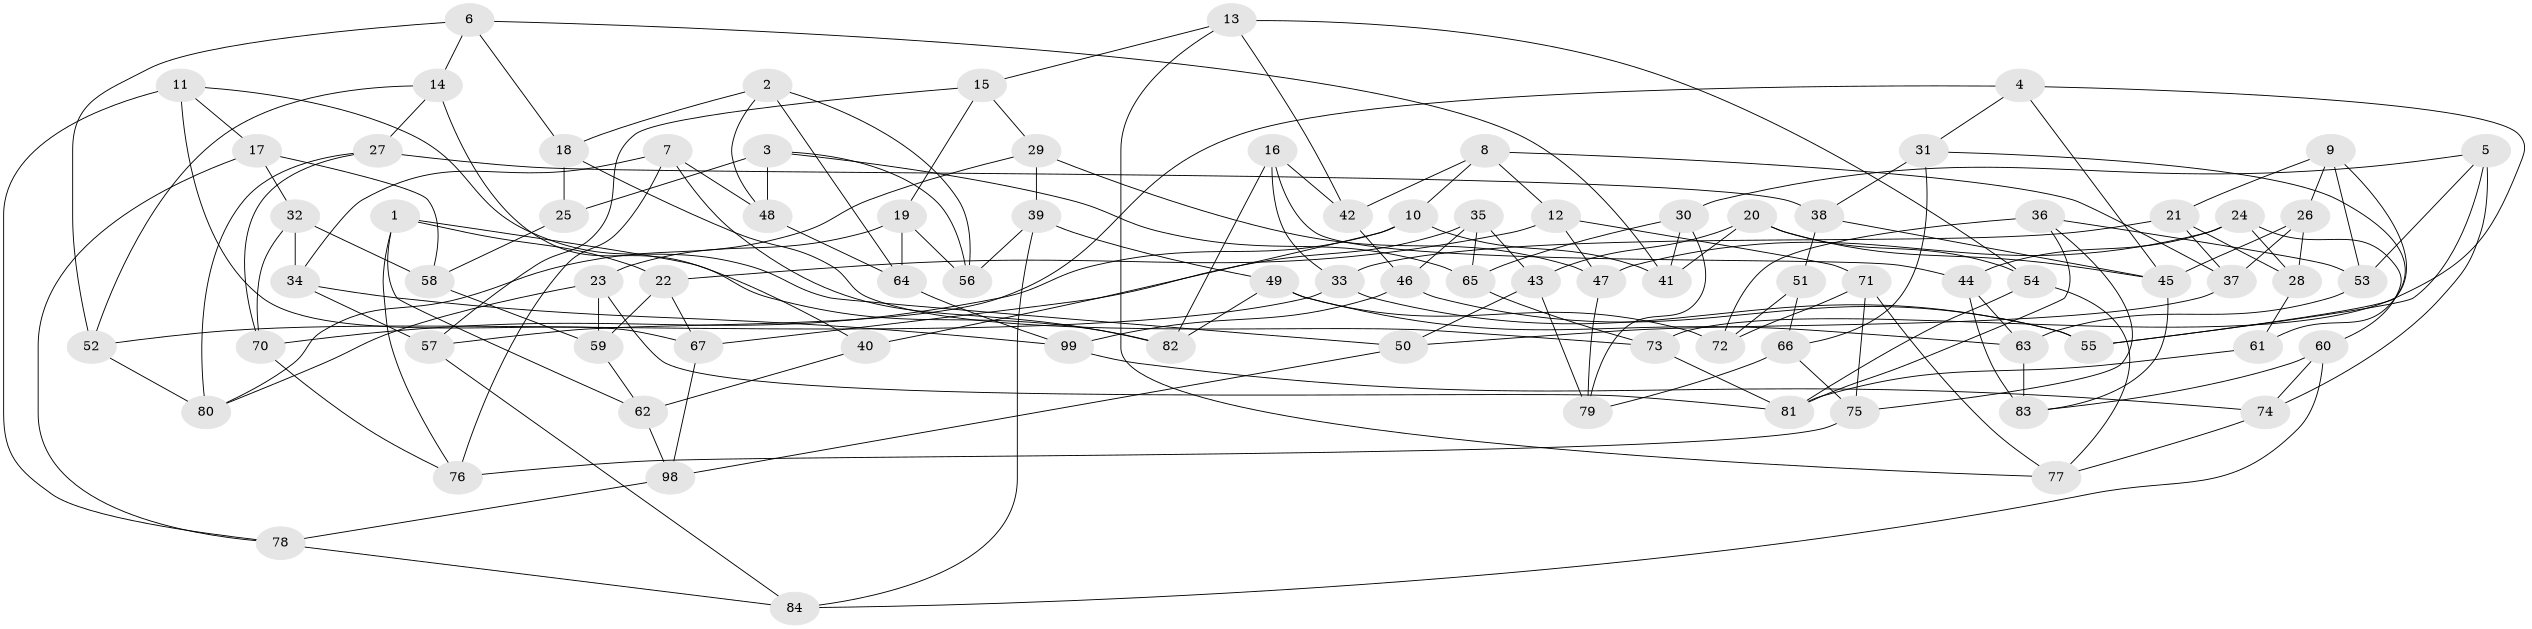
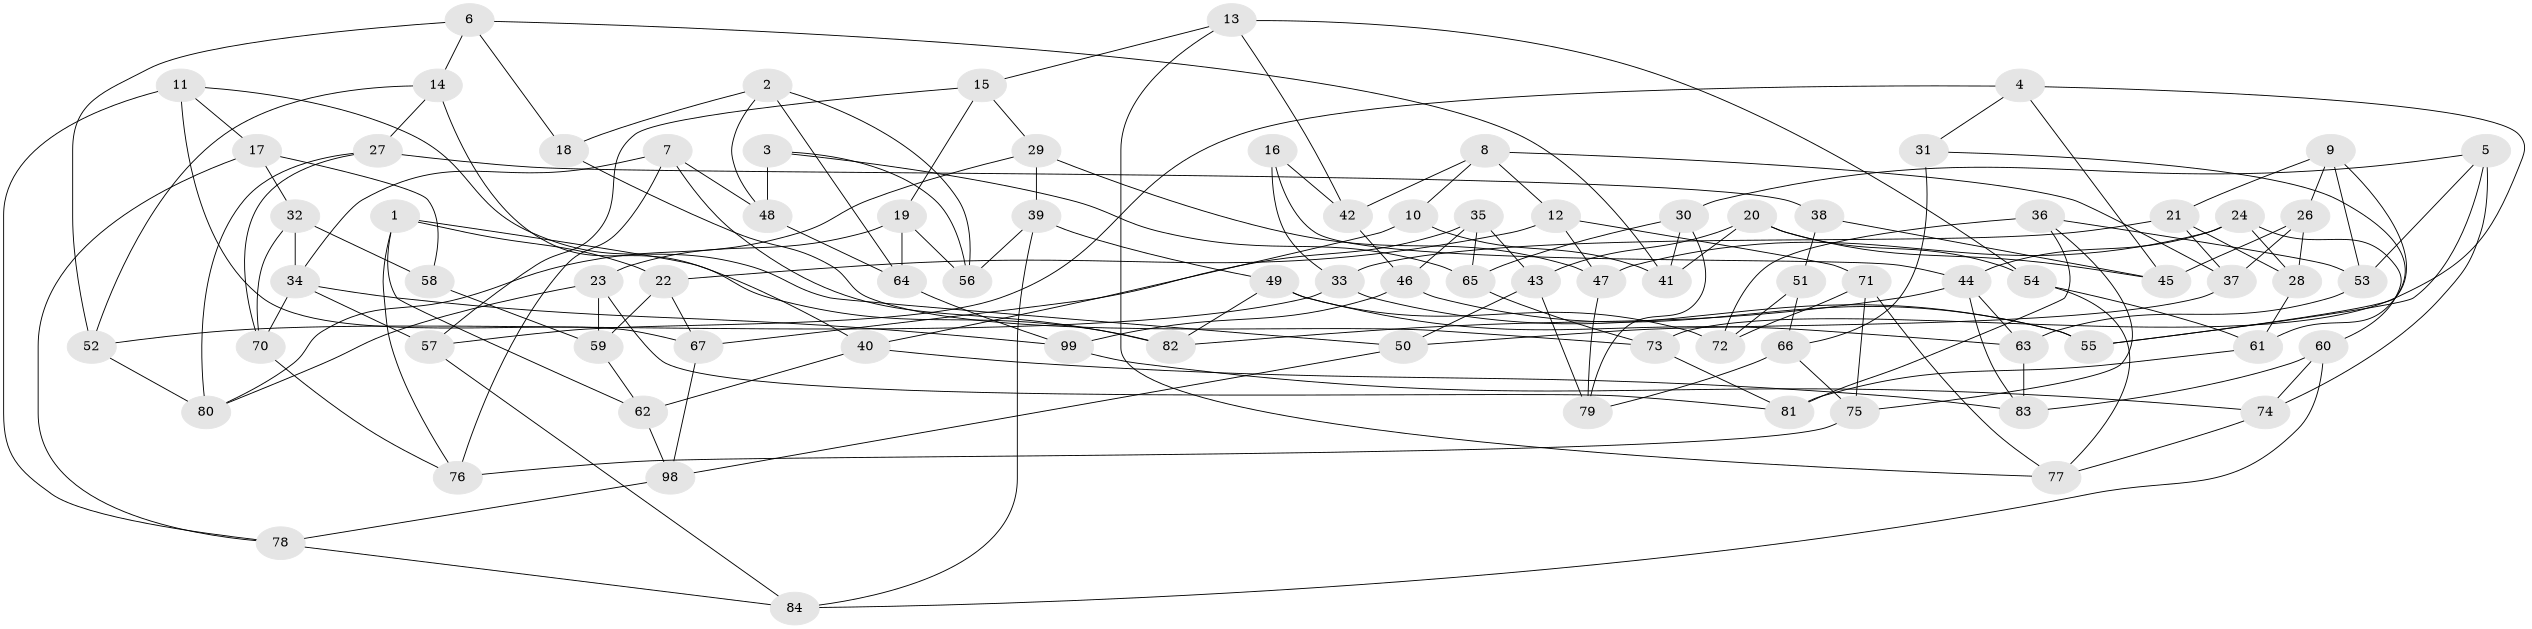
edge "31" -- "38": removed
node "25": removed
edge "16" -- "82": now "44" -- "82"
edge "10" -- "70": now "34" -- "70"
edge "54" -- "81": now "54" -- "61"
edge "45" -- "83": now "40" -- "83"
